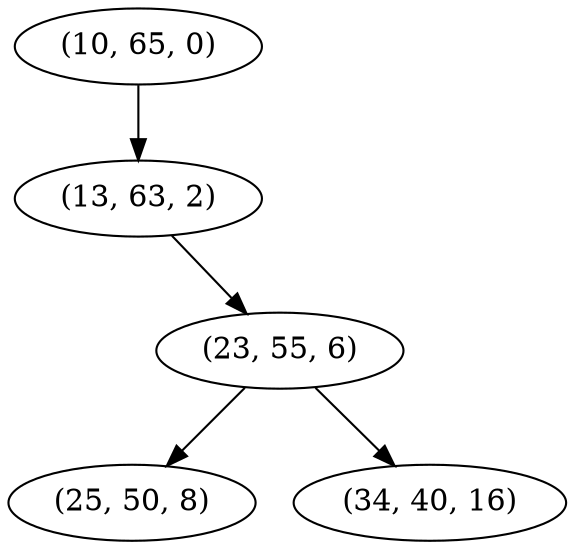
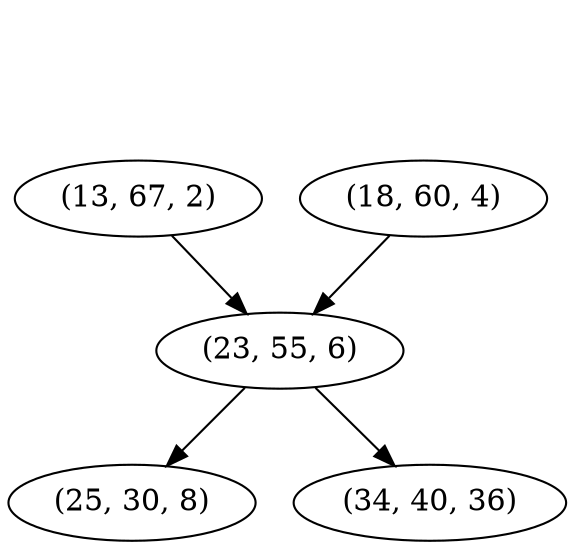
node "(10, 65, 0)": removed
node "(13, 63, 2)": label "(13, 63, 2)" -> "(13, 67, 2)"
node "(18, 60, 4)": added
node "(25, 50, 8)": label "(25, 50, 8)" -> "(25, 30, 8)"
node "(34, 40, 16)": label "(34, 40, 16)" -> "(34, 40, 36)"
